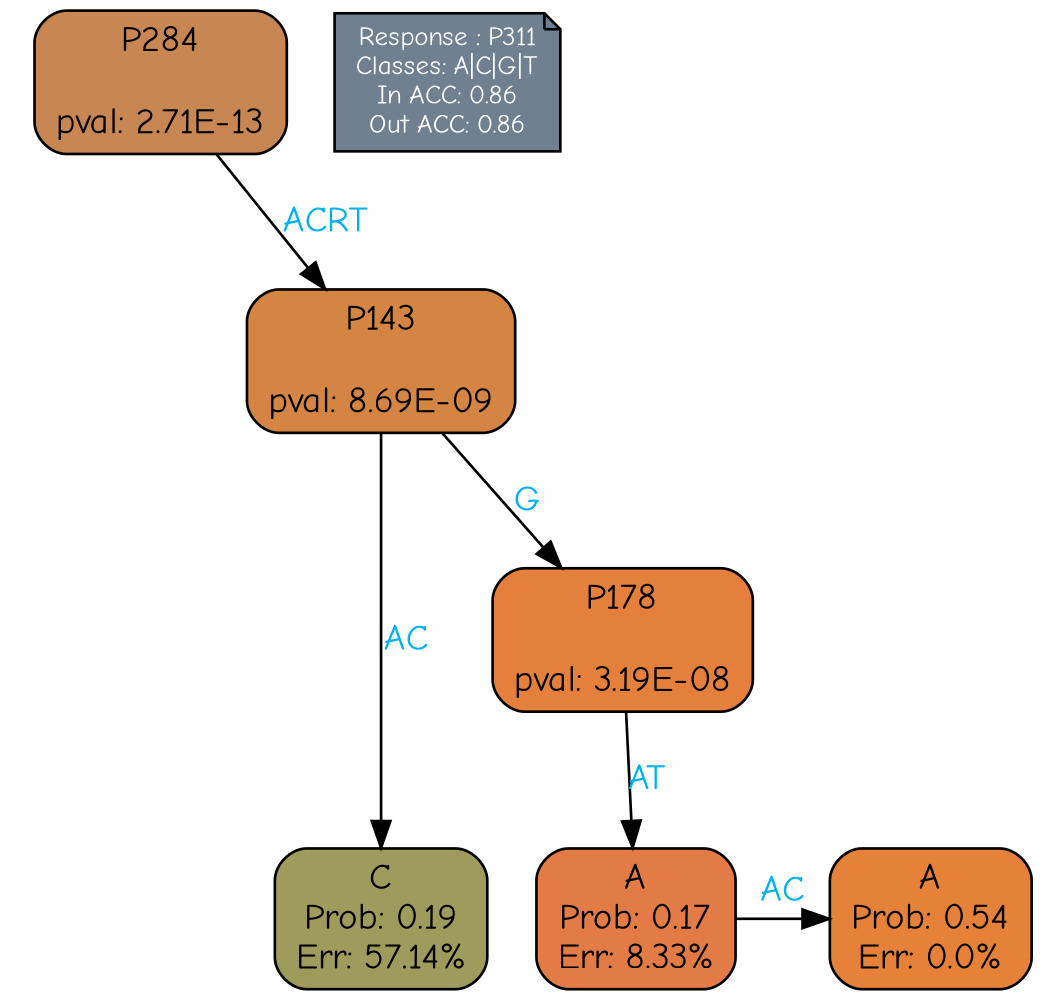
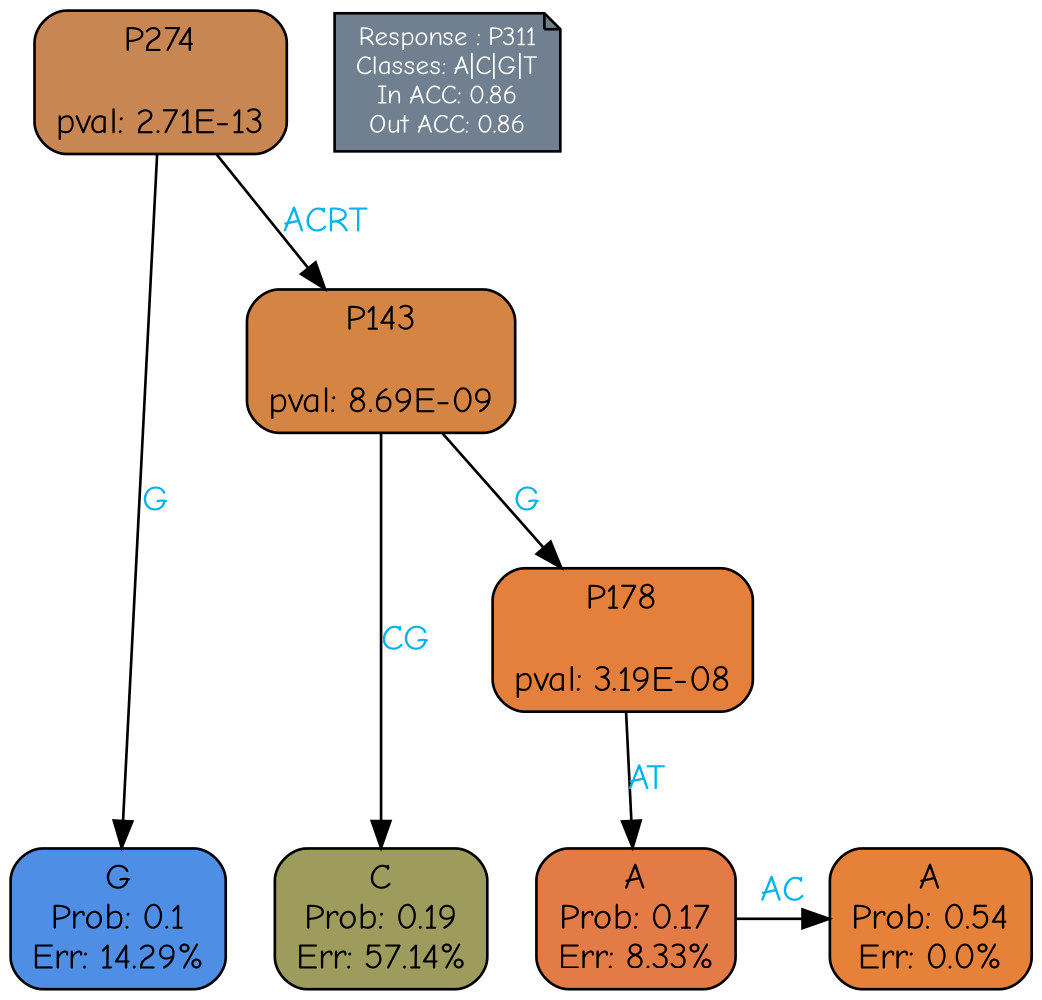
node "P284 pval: 2.71E-13": label "P284 pval: 2.71E-13" -> "P274 pval: 2.71E-13"
edge "P143 pval: 8.69E-09" -> "C Prob: 0.19 Err: 57.14%": label "AC" -> "CG"
node "G Prob: 0.1 Err: 14.29%": added
